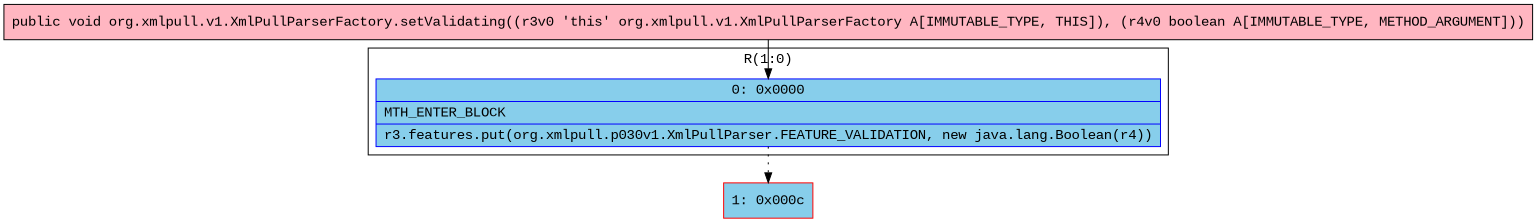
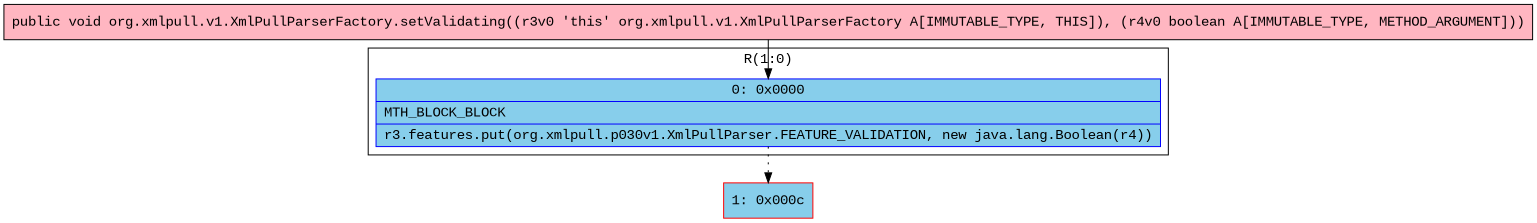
node "0: 0x0000": text "MTH_ENTER_BLOCK" -> "MTH_BLOCK_BLOCK"
